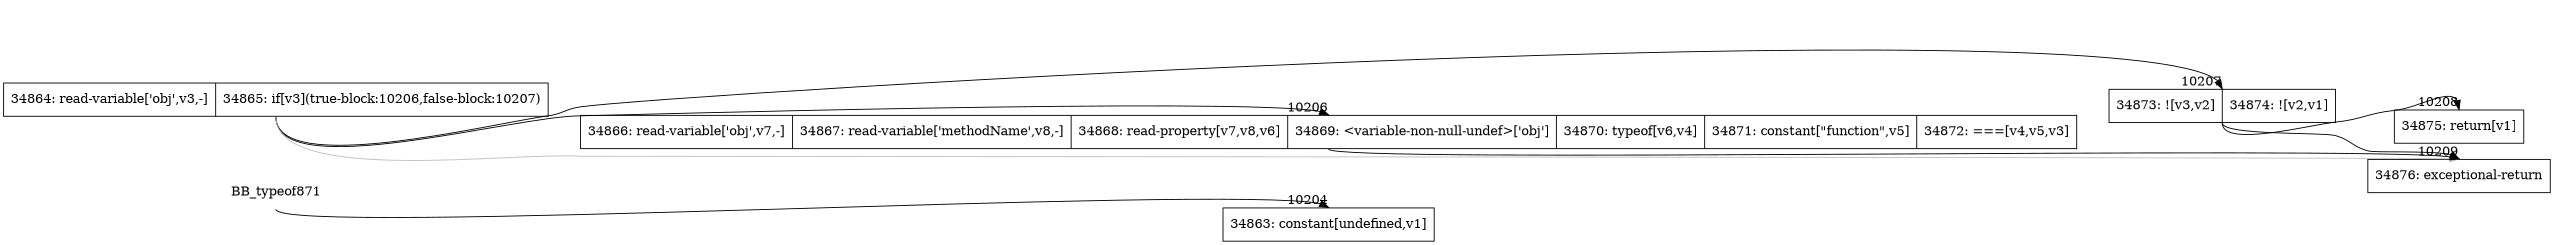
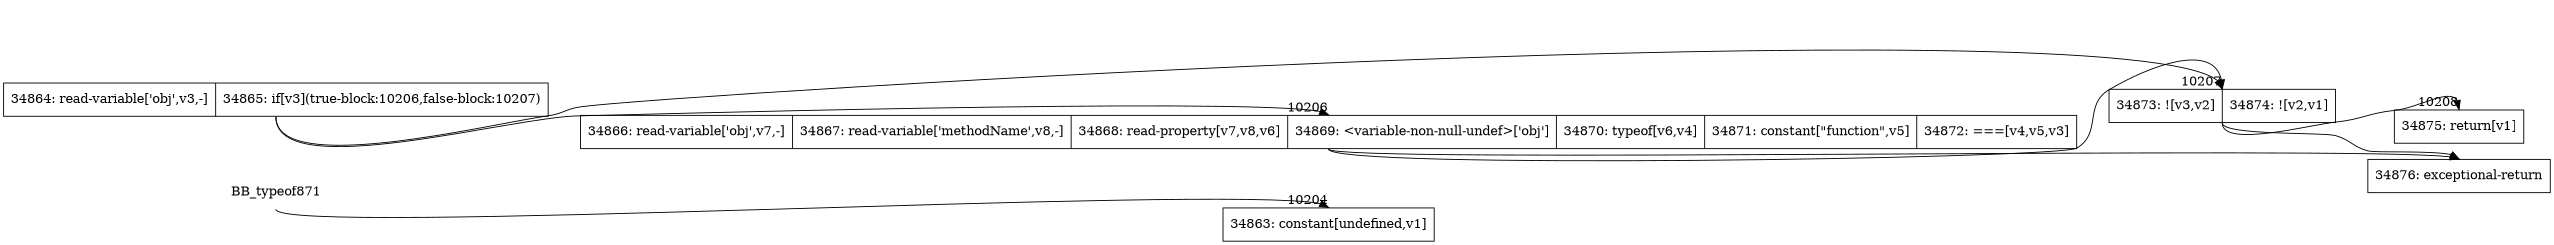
edge "34864: read-variable['obj',v3,-]" -> "34876: exceptional-return": removed
edge "34866: read-variable['obj',v7,-]" -> "34873: ![v3,v2]": added
